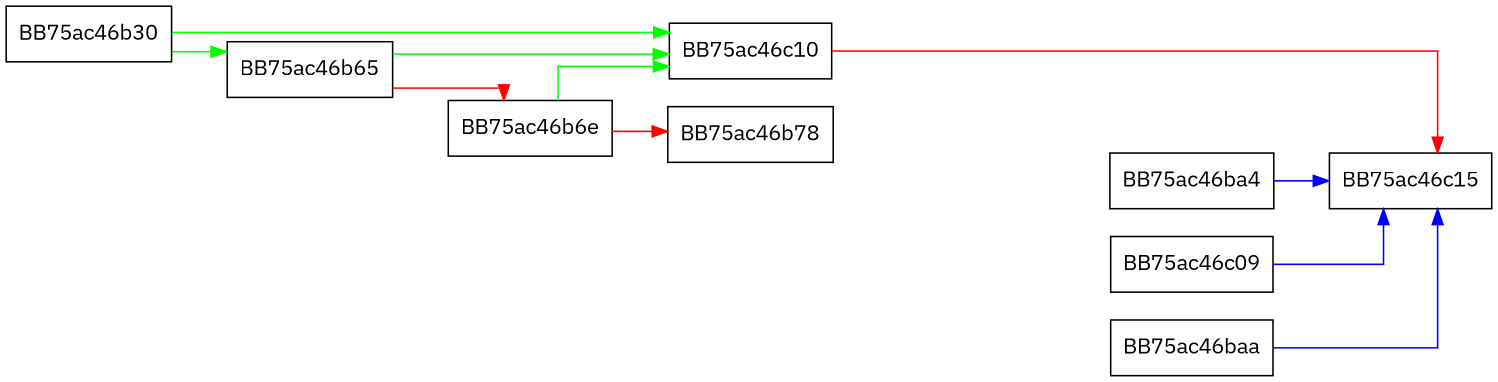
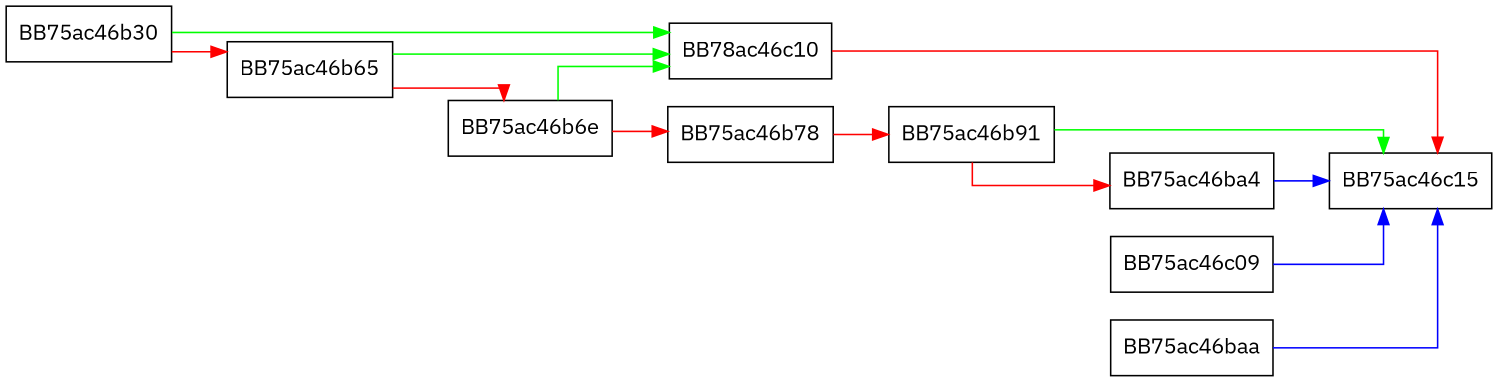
node "BB75ac46c10": label "BB75ac46c10" -> "BB78ac46c10"
edge "BB75ac46b30" -> "BB75ac46b65": color green -> red
node "BB75ac46b91": added
